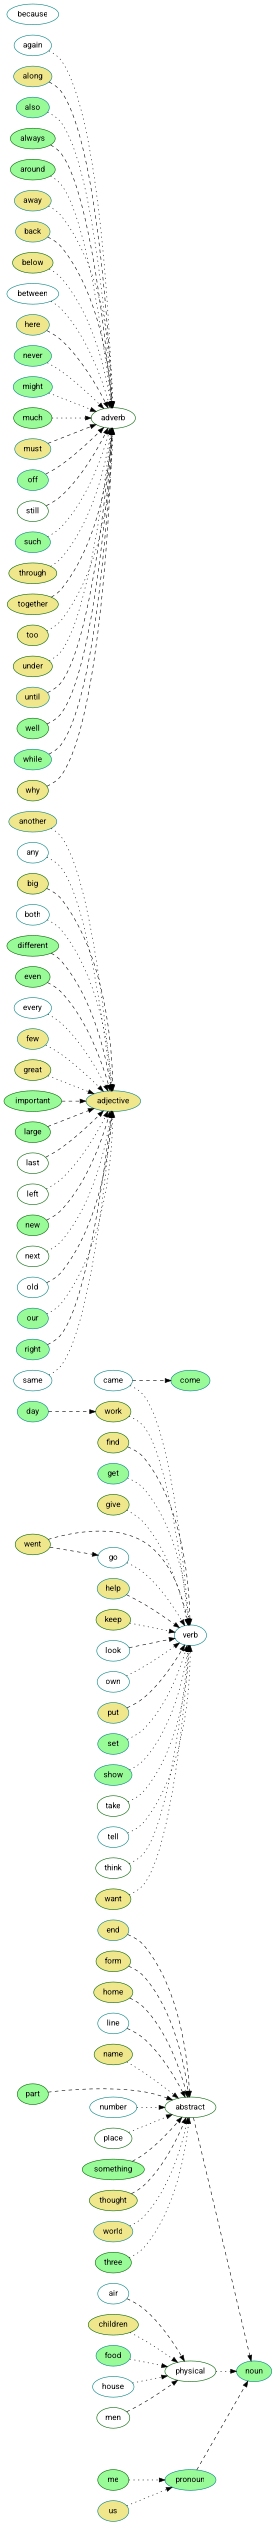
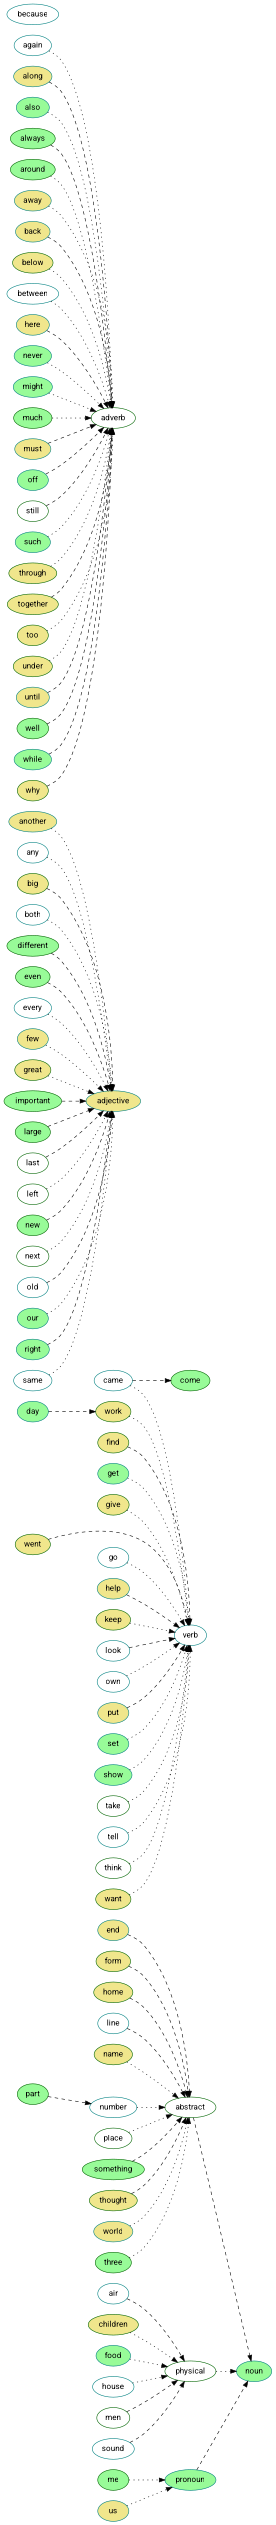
node "come": color teal -> darkgreen
edge "went" -> "go": removed
edge "part" -> "abstract": now "part" -> "number"
node "sound": added
